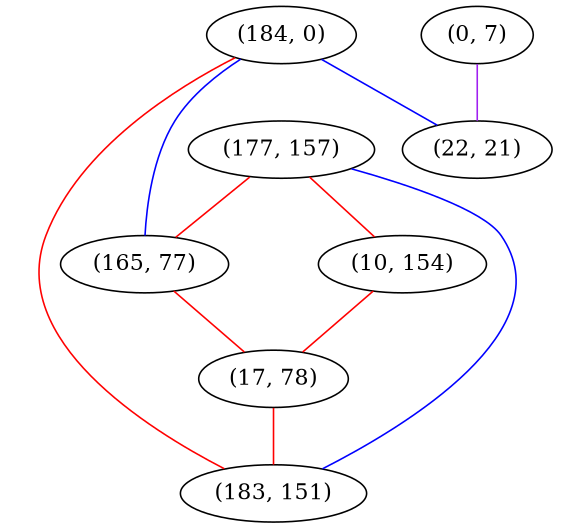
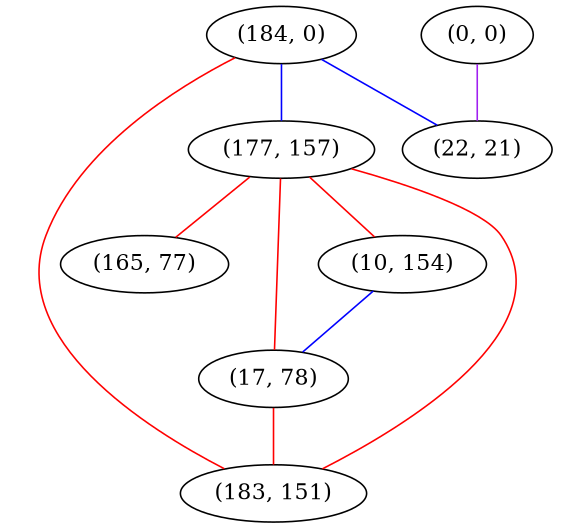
node "(0, 7)": label "(0, 7)" -> "(0, 0)"
edge "(184, 0)" -- "(165, 77)": now "(184, 0)" -- "(177, 157)"
edge "(177, 157)" -- "(183, 151)": color blue -> red
edge "(165, 77)" -- "(17, 78)": now "(177, 157)" -- "(17, 78)"
edge "(10, 154)" -- "(17, 78)": color red -> blue
